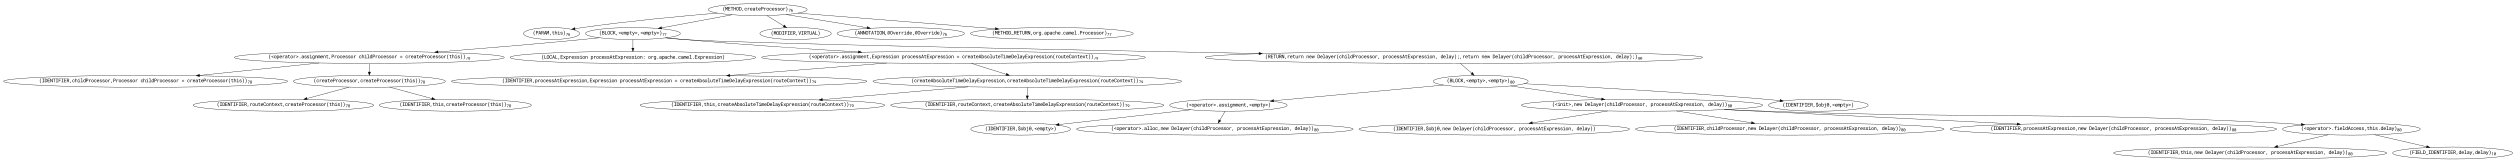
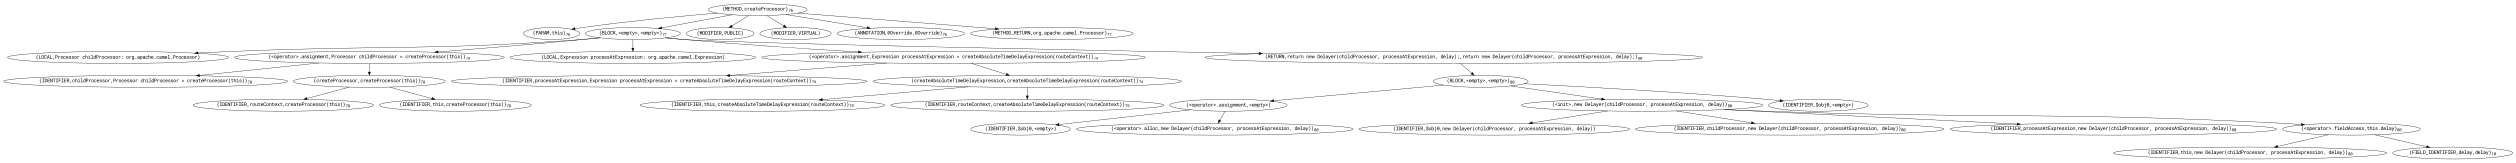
node "(MODIFIER,PUBLIC)": added
node "(LOCAL,Processor childProcessor: org.apache.camel.Processor)": added
